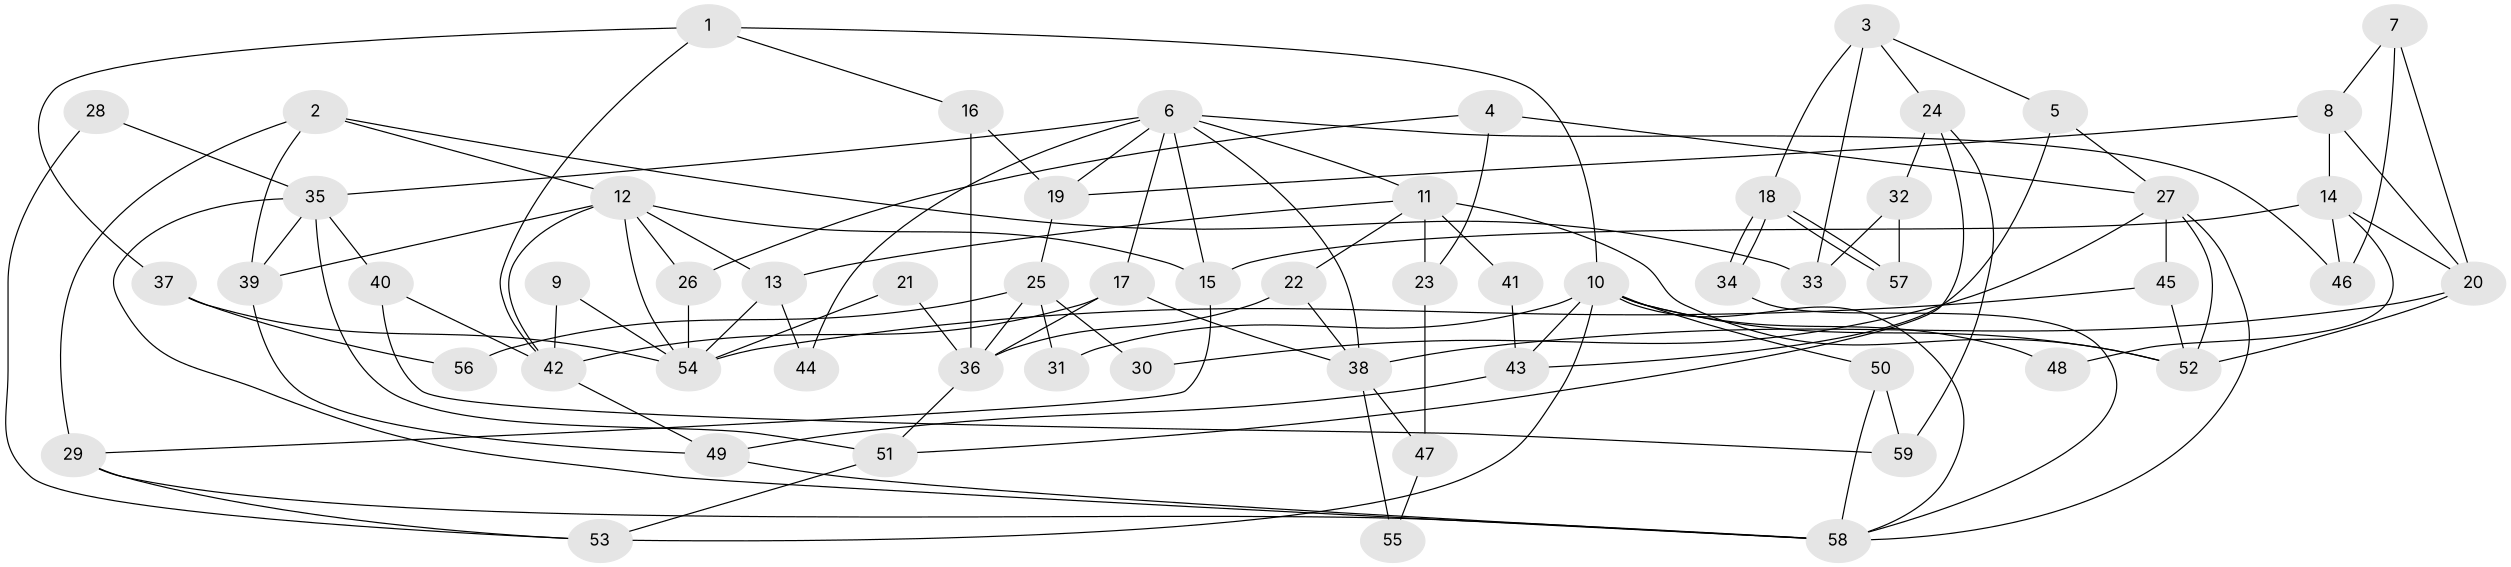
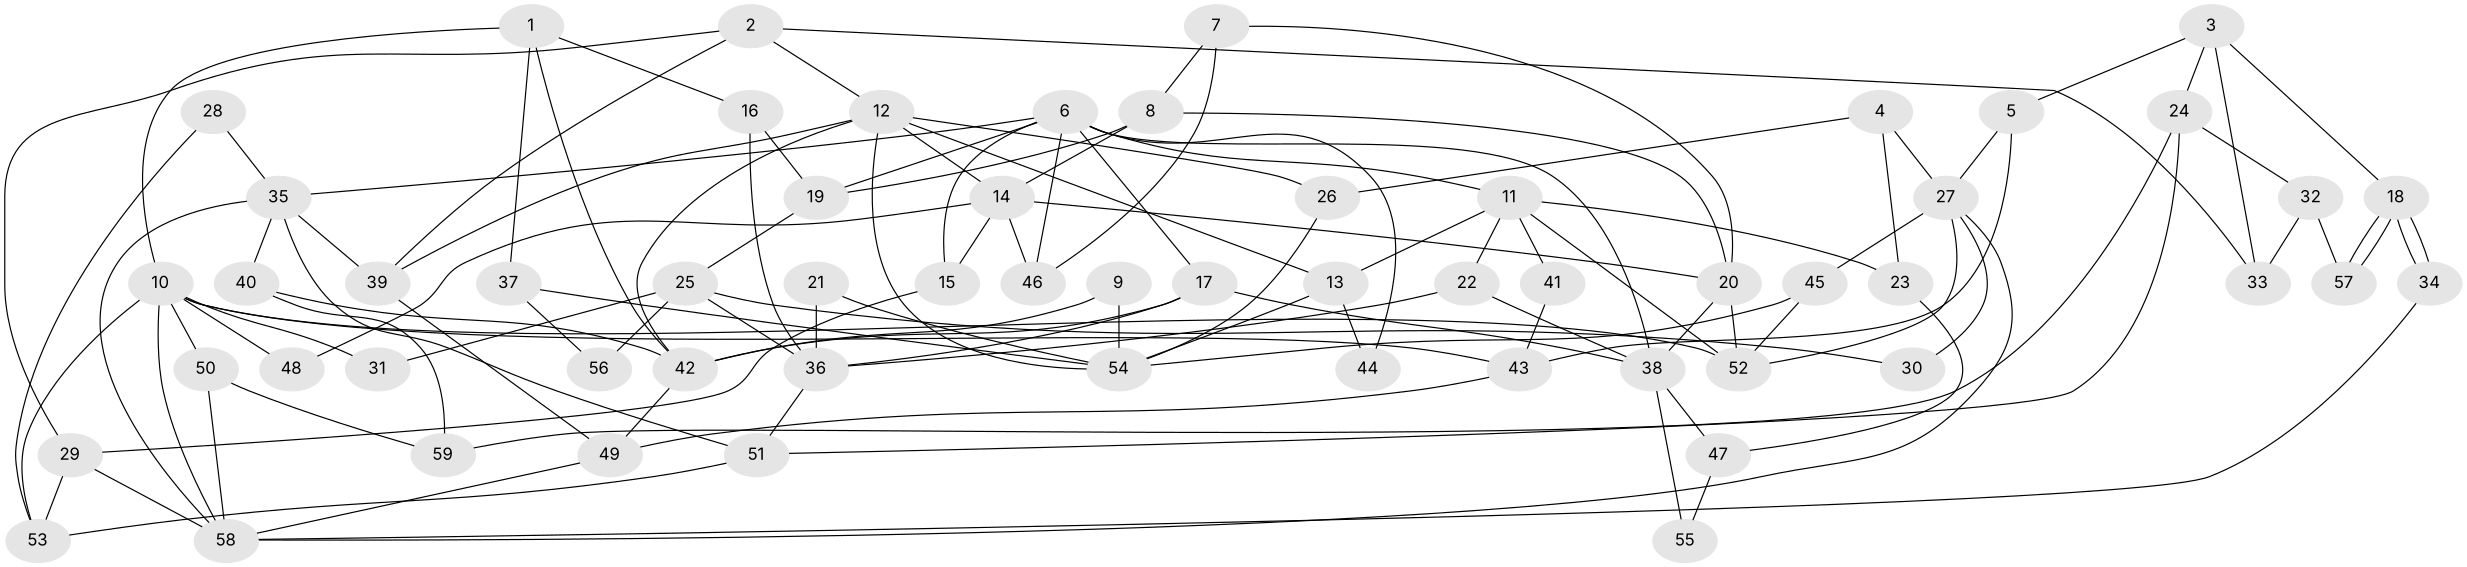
edge "12" -- "15": now "12" -- "14"
